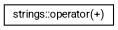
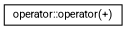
node "strings::operator(+)": label "strings::operator(+)" -> "operator::operator(+)"
